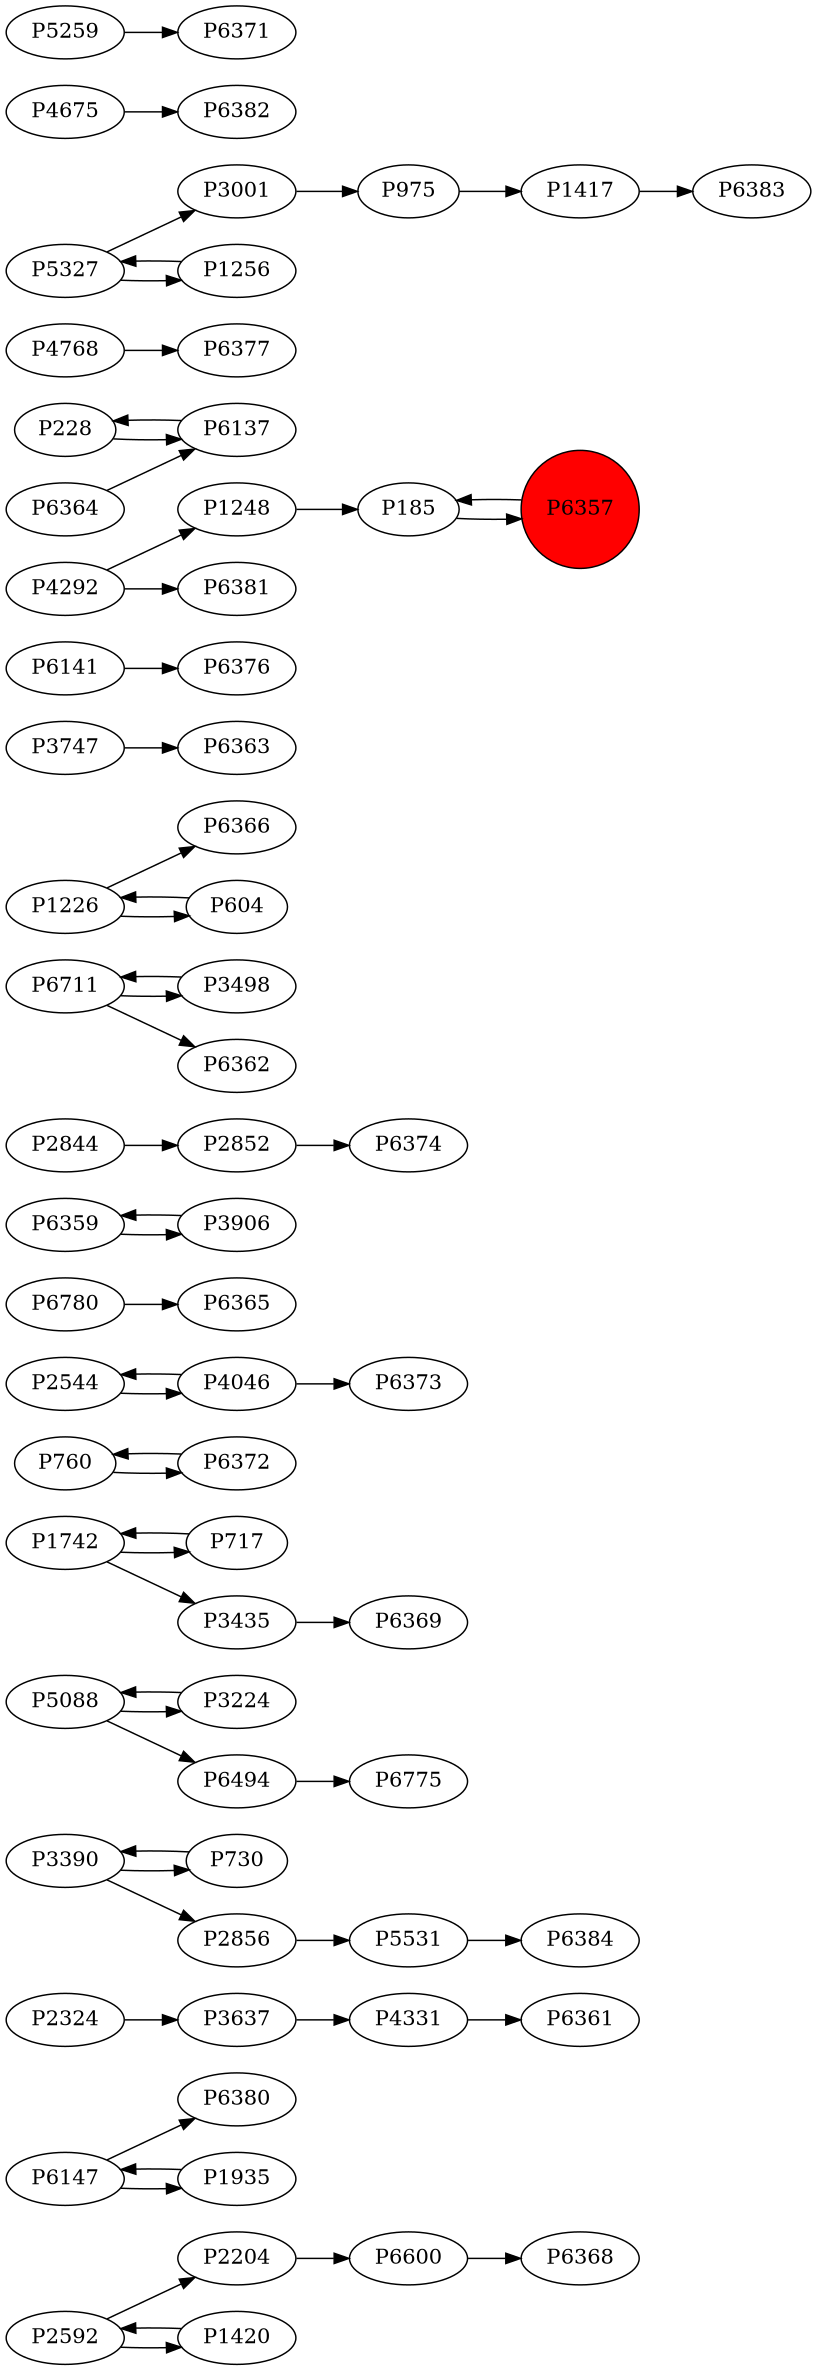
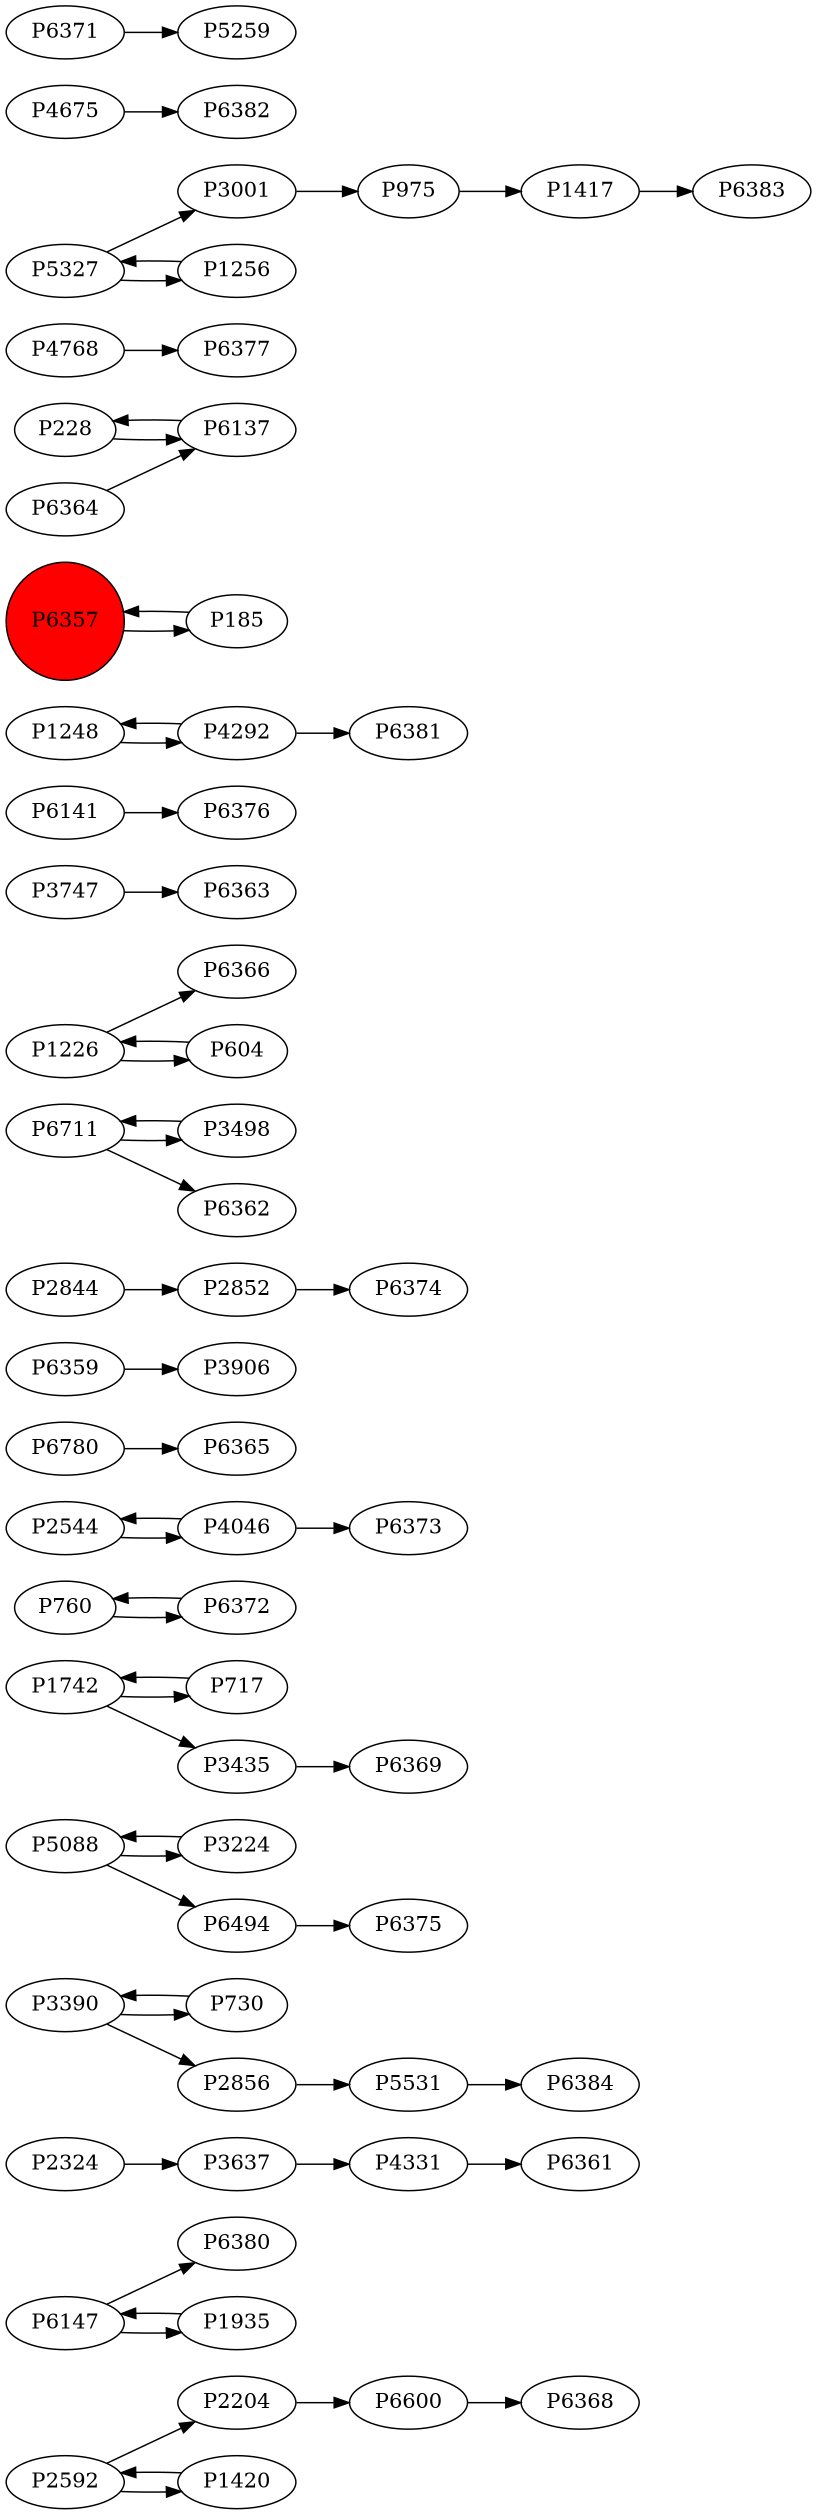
edge "P5259" -> "P6371": reversed
edge "P1248" -> "P185": now "P1248" -> "P4292"
edge "P3906" -> "P6359": removed
node "P6775": label "P6775" -> "P6375"
